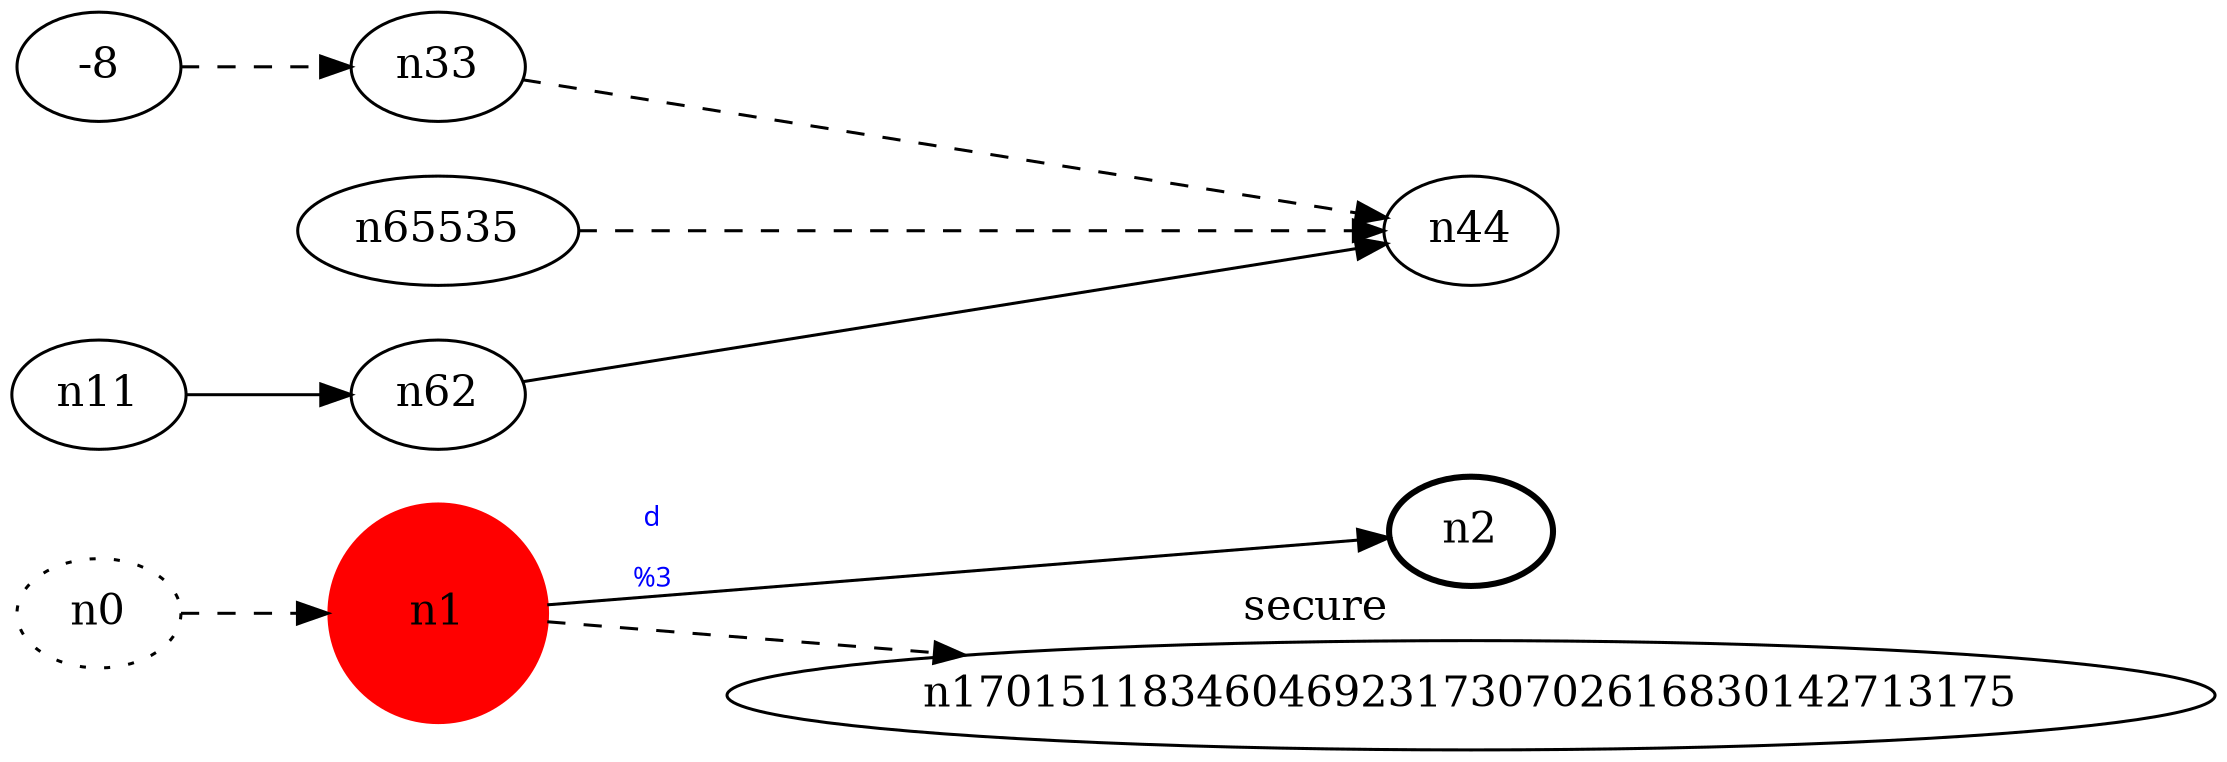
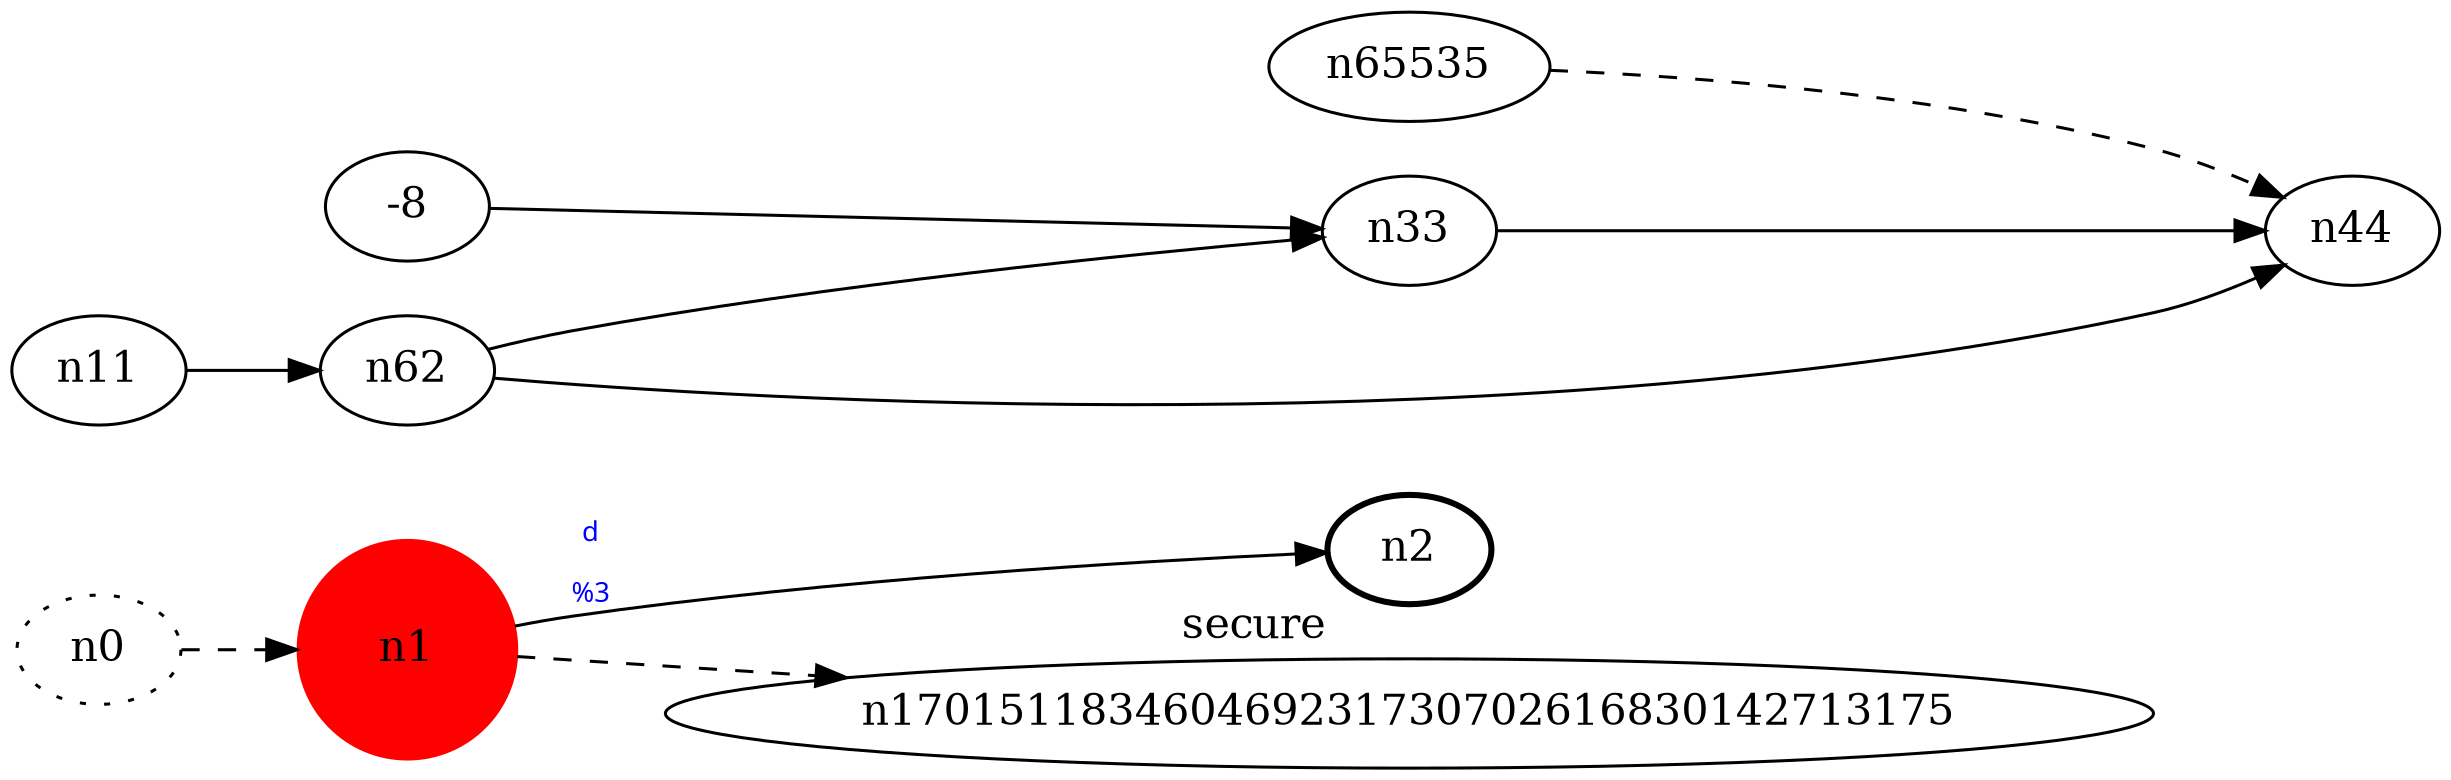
edge "-8" -> "n33": style dashed -> solid
edge "n33" -> "n44": style dashed -> solid
edge "n62" -> "n33": added
